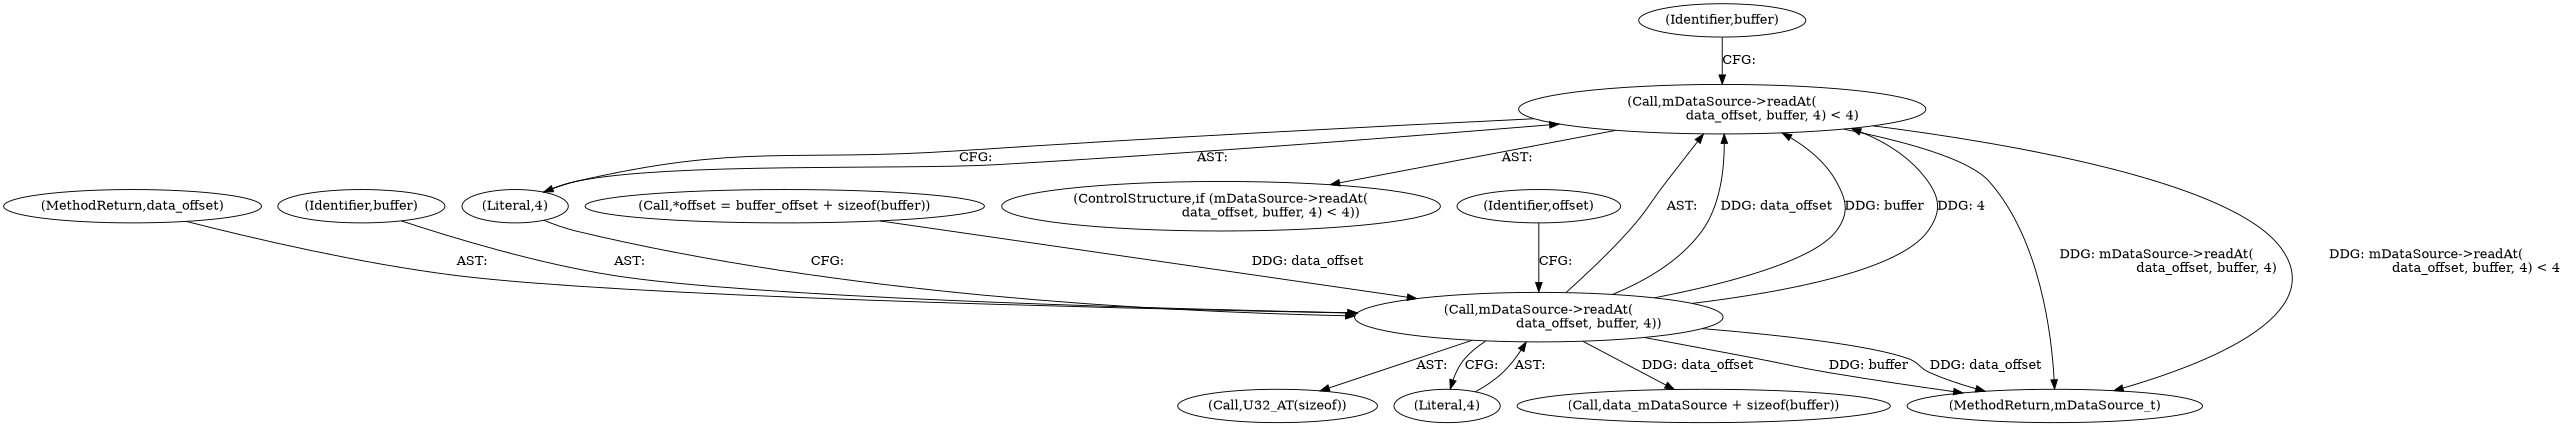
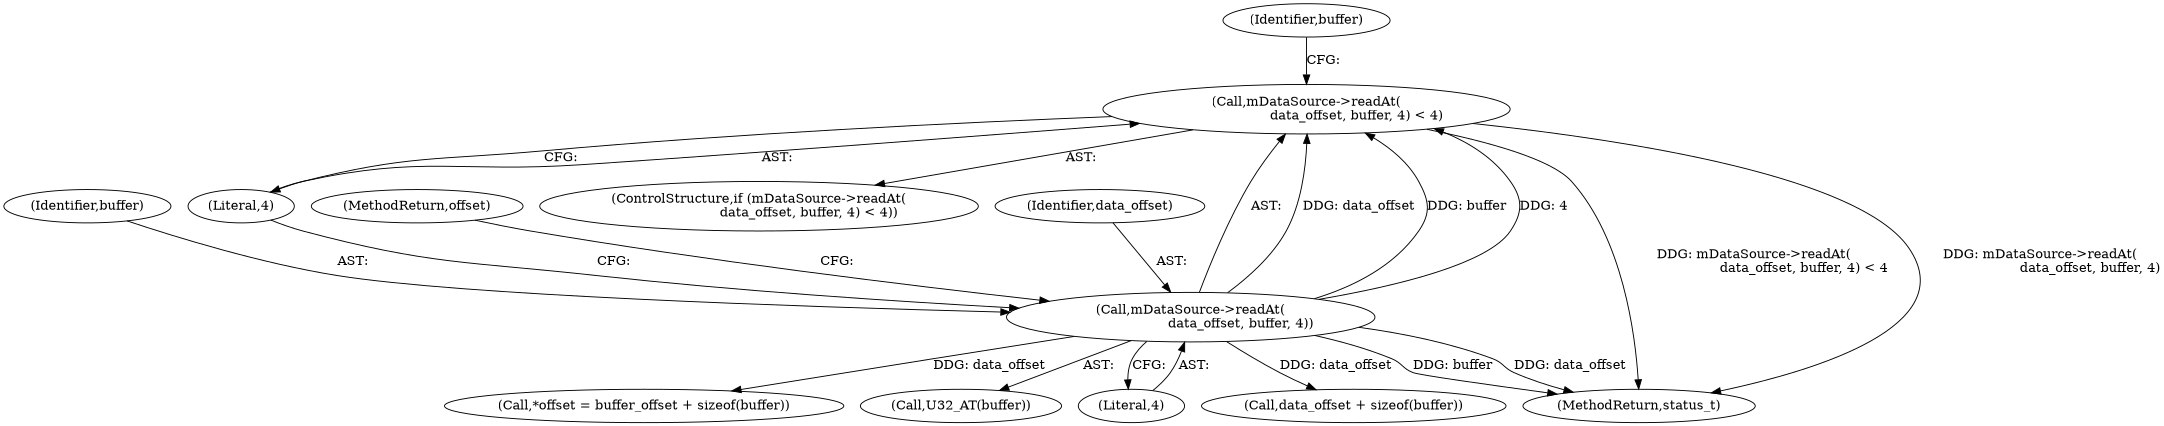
node "(MethodReturn,data_offset)": label "(MethodReturn,data_offset)" -> "(Identifier,data_offset)"
node "(Identifier,offset)": label "(Identifier,offset)" -> "(MethodReturn,offset)"
edge "(Call,*offset = buffer_offset + sizeof(buffer))" -> "(Call,mDataSource->readAt( data_offset, buffer, 4))": reversed
node "(Call,U32_AT(sizeof))": label "(Call,U32_AT(sizeof))" -> "(Call,U32_AT(buffer))"
node "(Call,data_mDataSource + sizeof(buffer))": label "(Call,data_mDataSource + sizeof(buffer))" -> "(Call,data_offset + sizeof(buffer))"
node "(MethodReturn,mDataSource_t)": label "(MethodReturn,mDataSource_t)" -> "(MethodReturn,status_t)"
